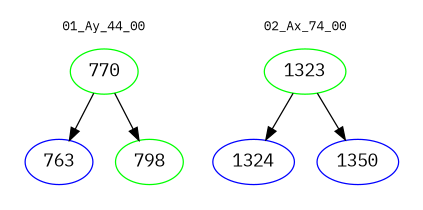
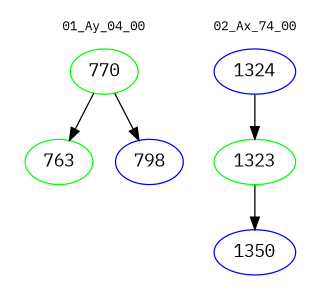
cluster "01_Ay_44_00": label "01_Ay_44_00" -> "01_Ay_04_00"
edge "1323" -> "1324": reversed
node "763": color blue -> green
node "798": color green -> blue
